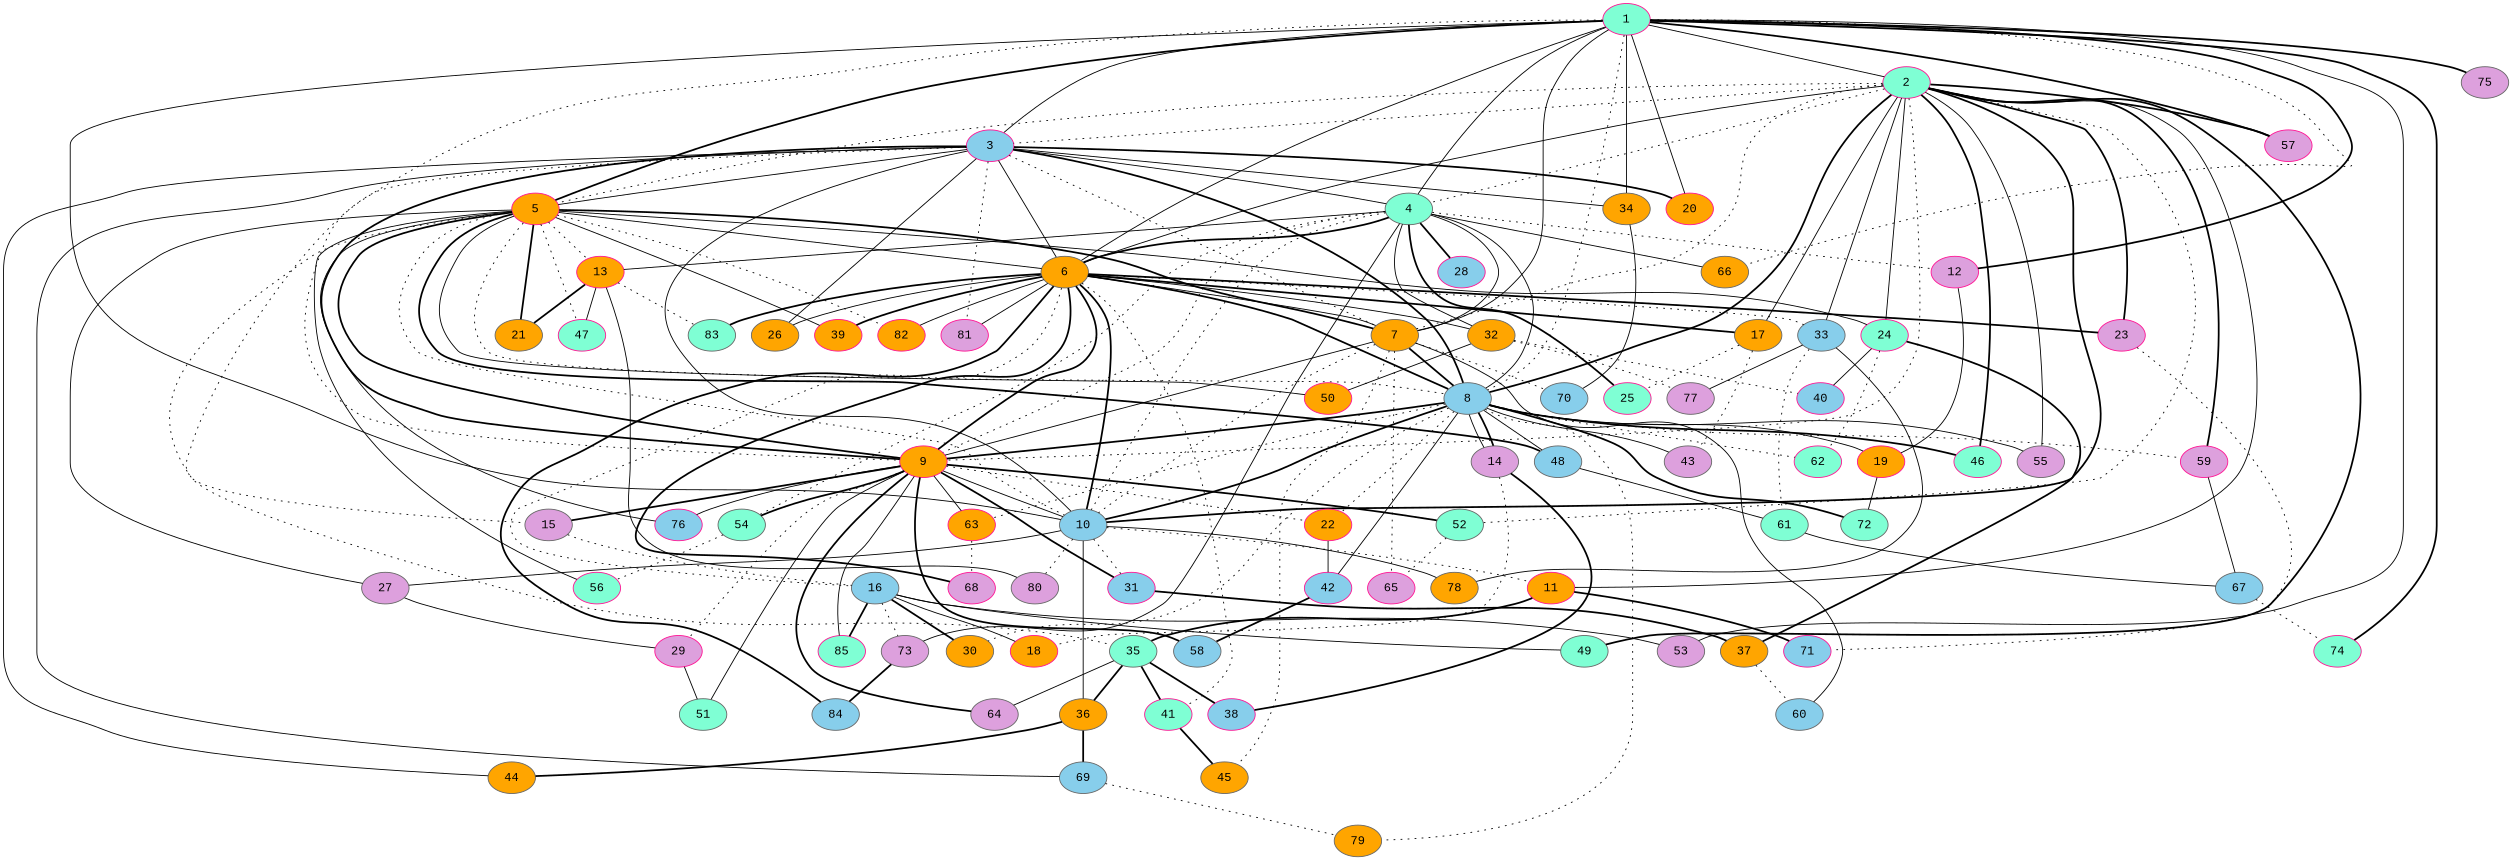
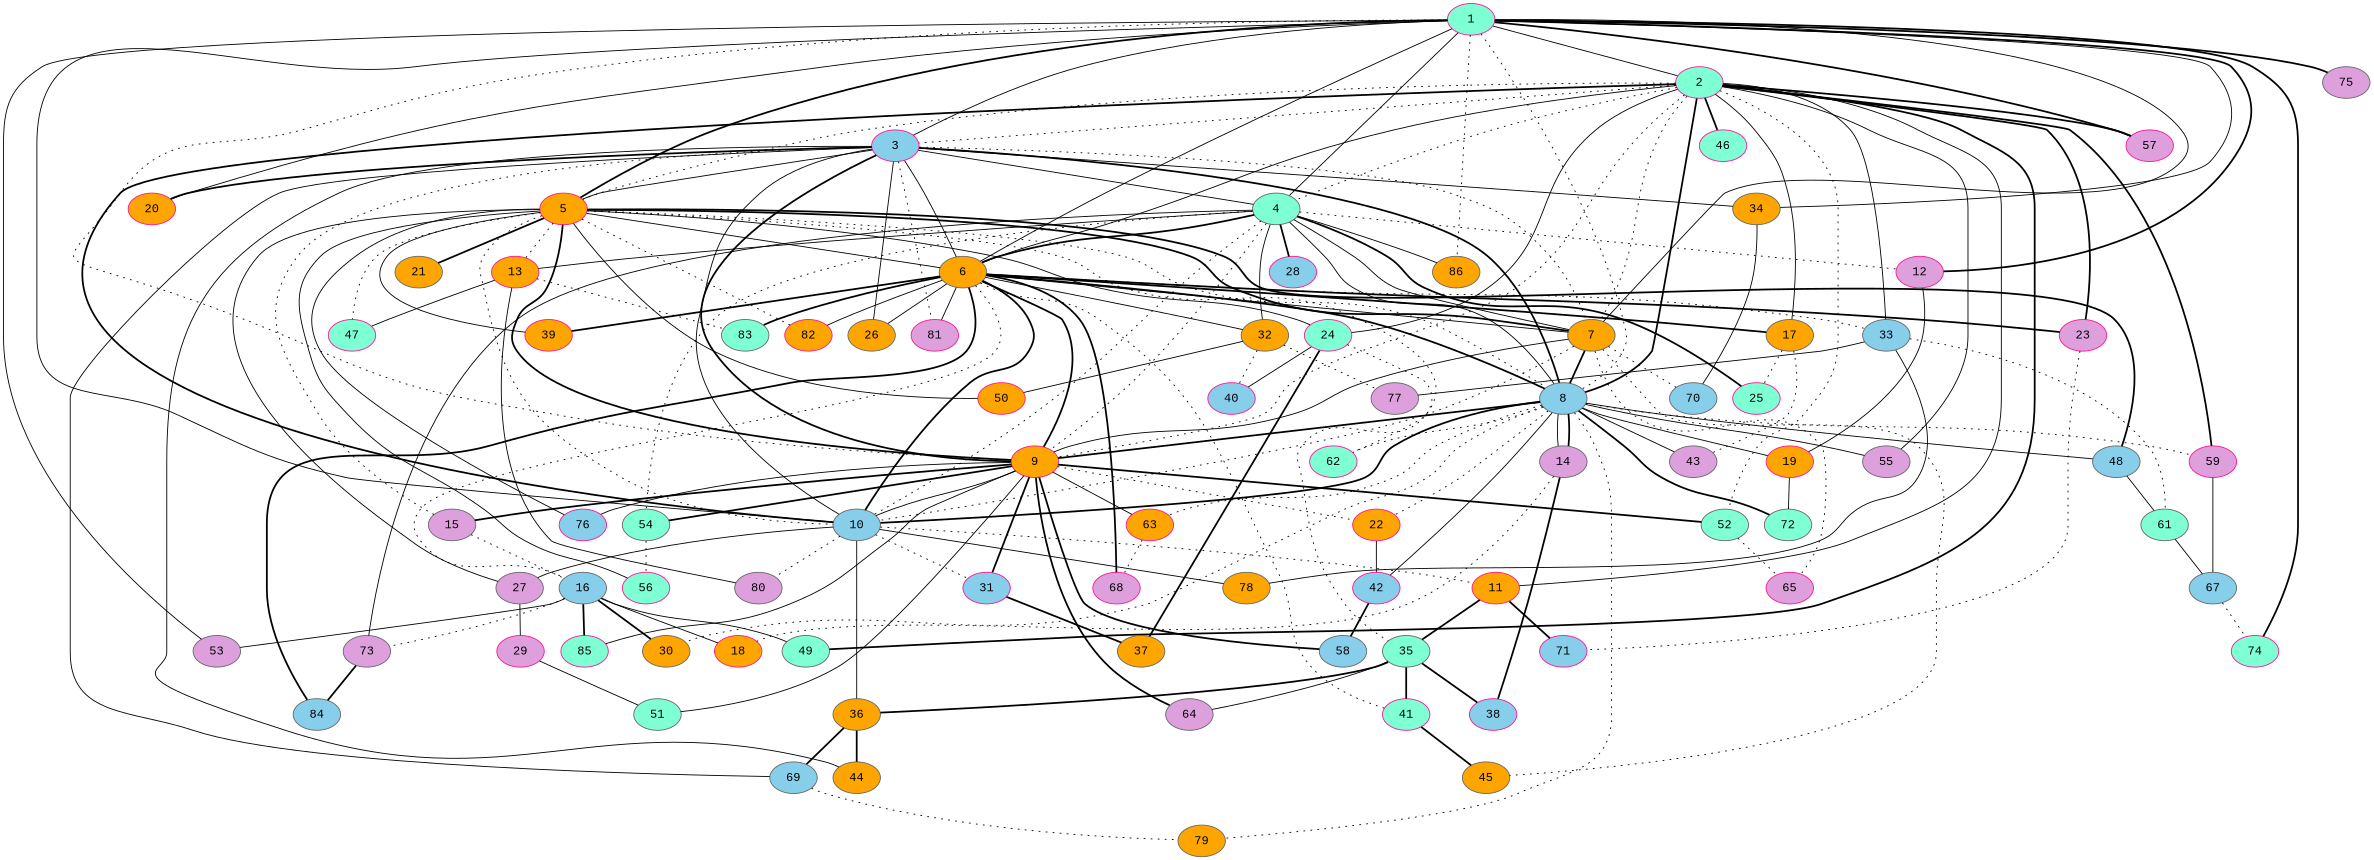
node "66": label "66" -> "86"
edge "13" -- "21": removed
edge "8" -- "46": removed
edge "9" -- "29": removed
node "60": removed
